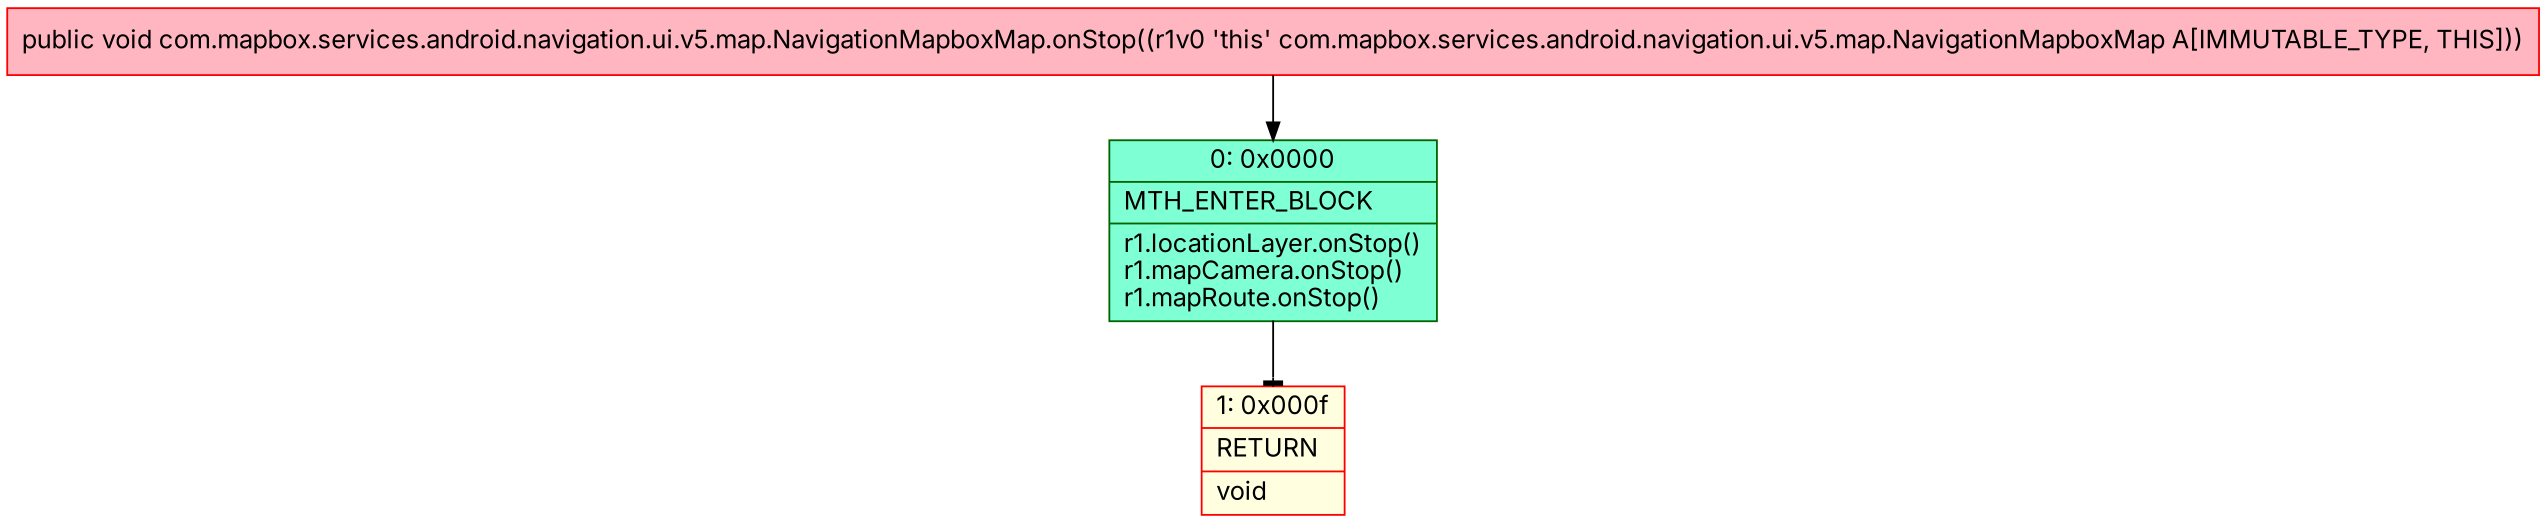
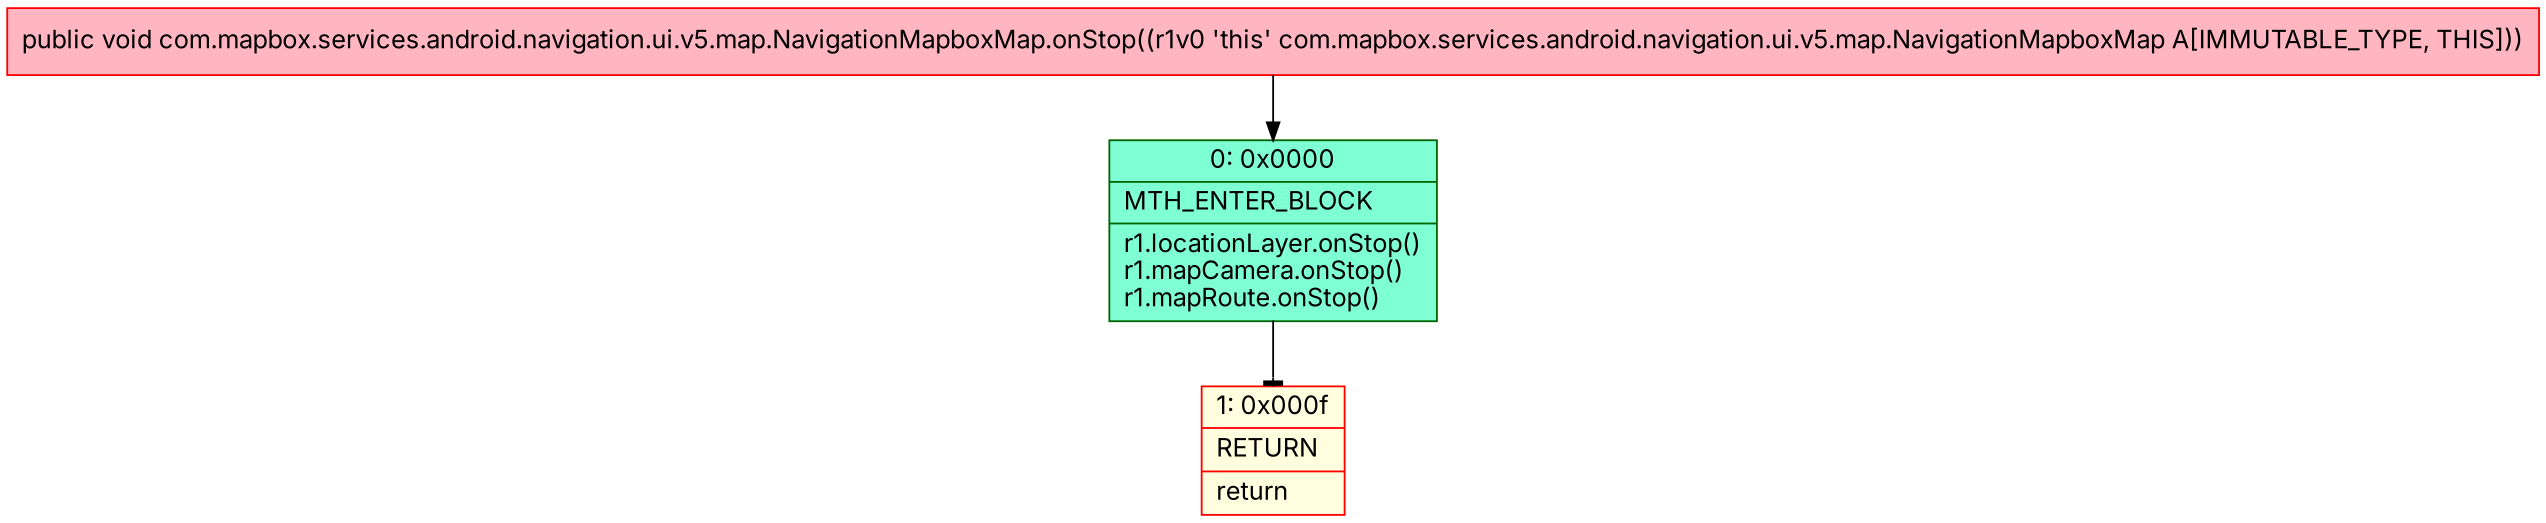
node "1: 0x000f": text "void" -> "return"
